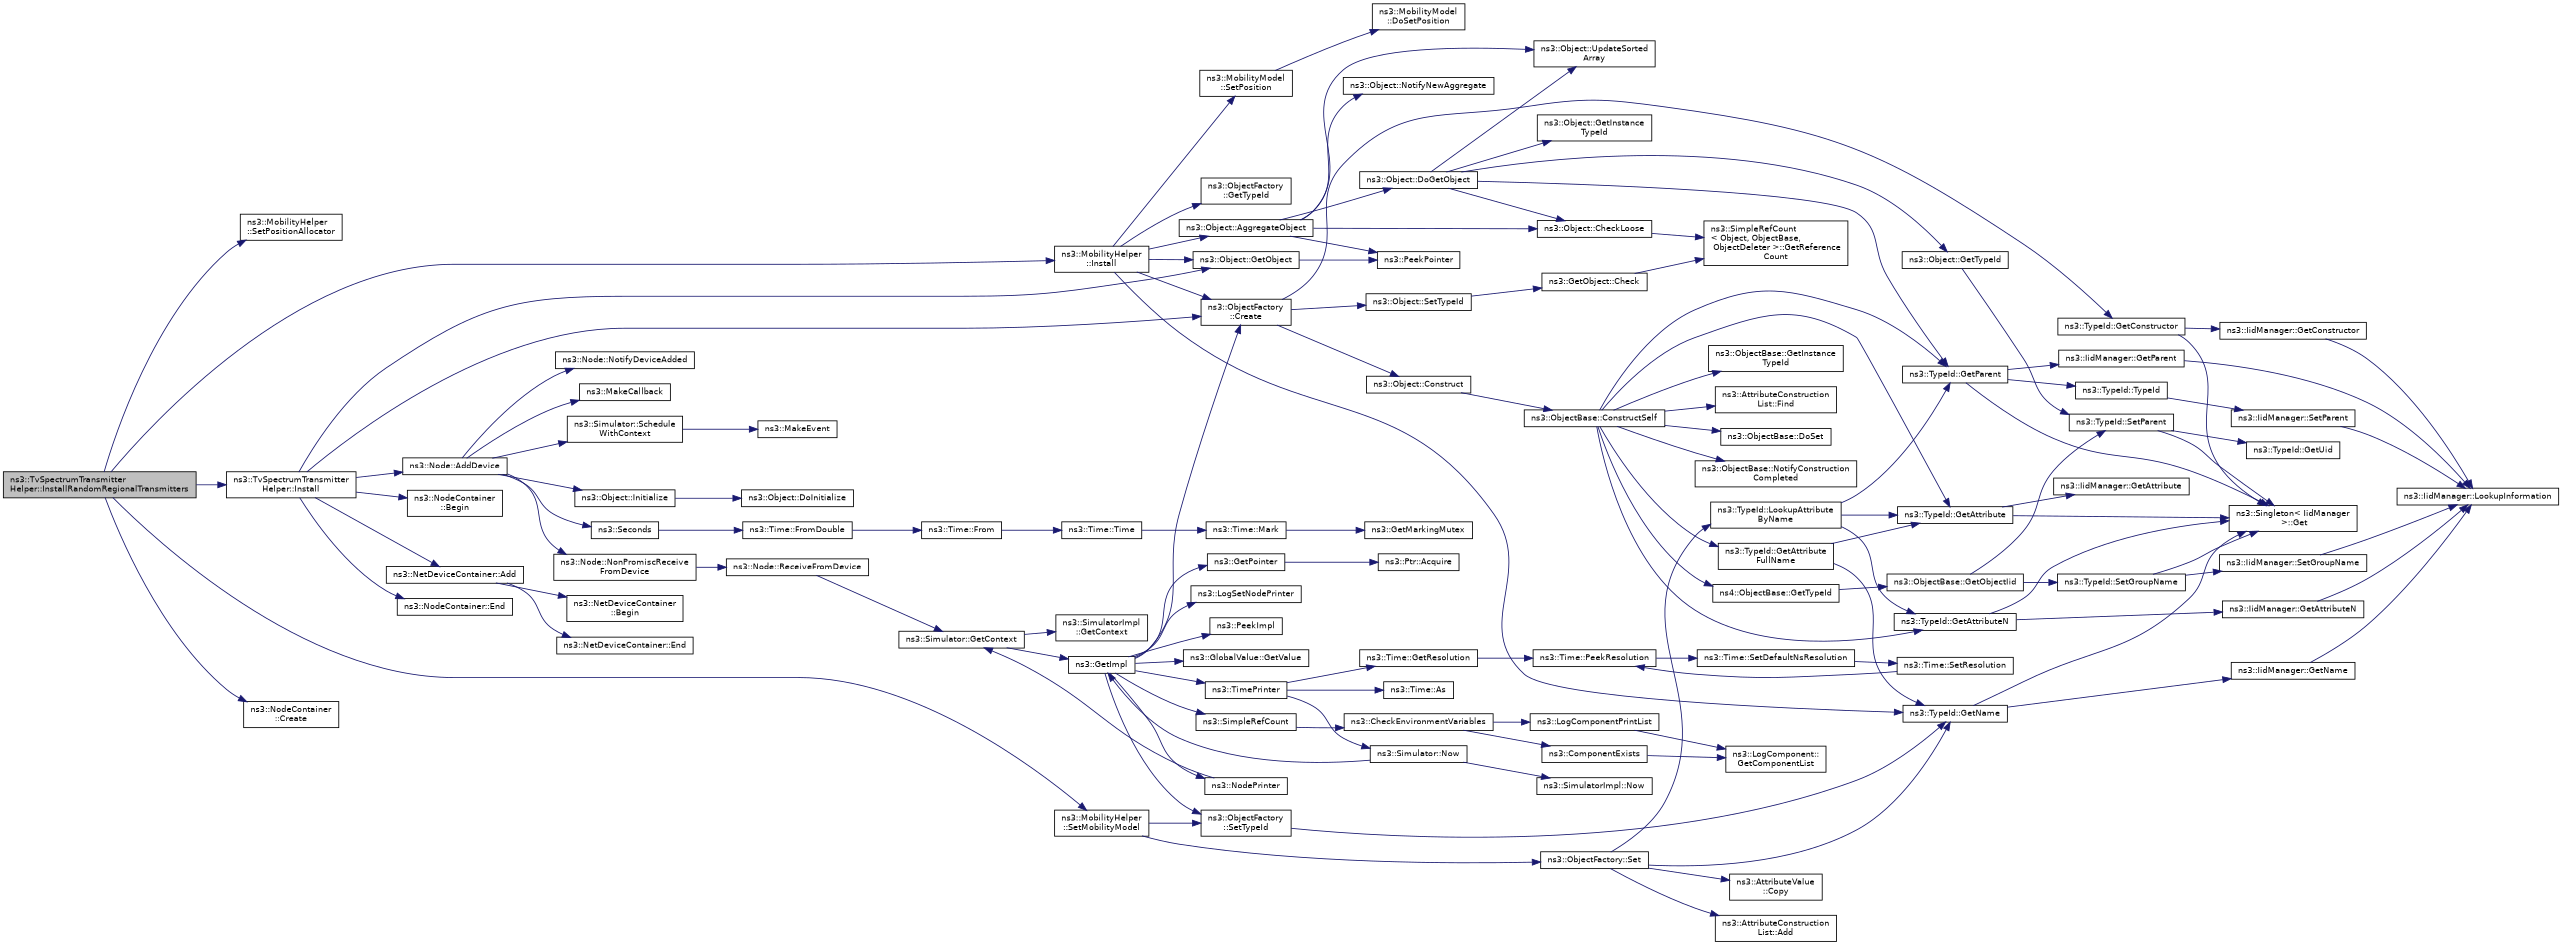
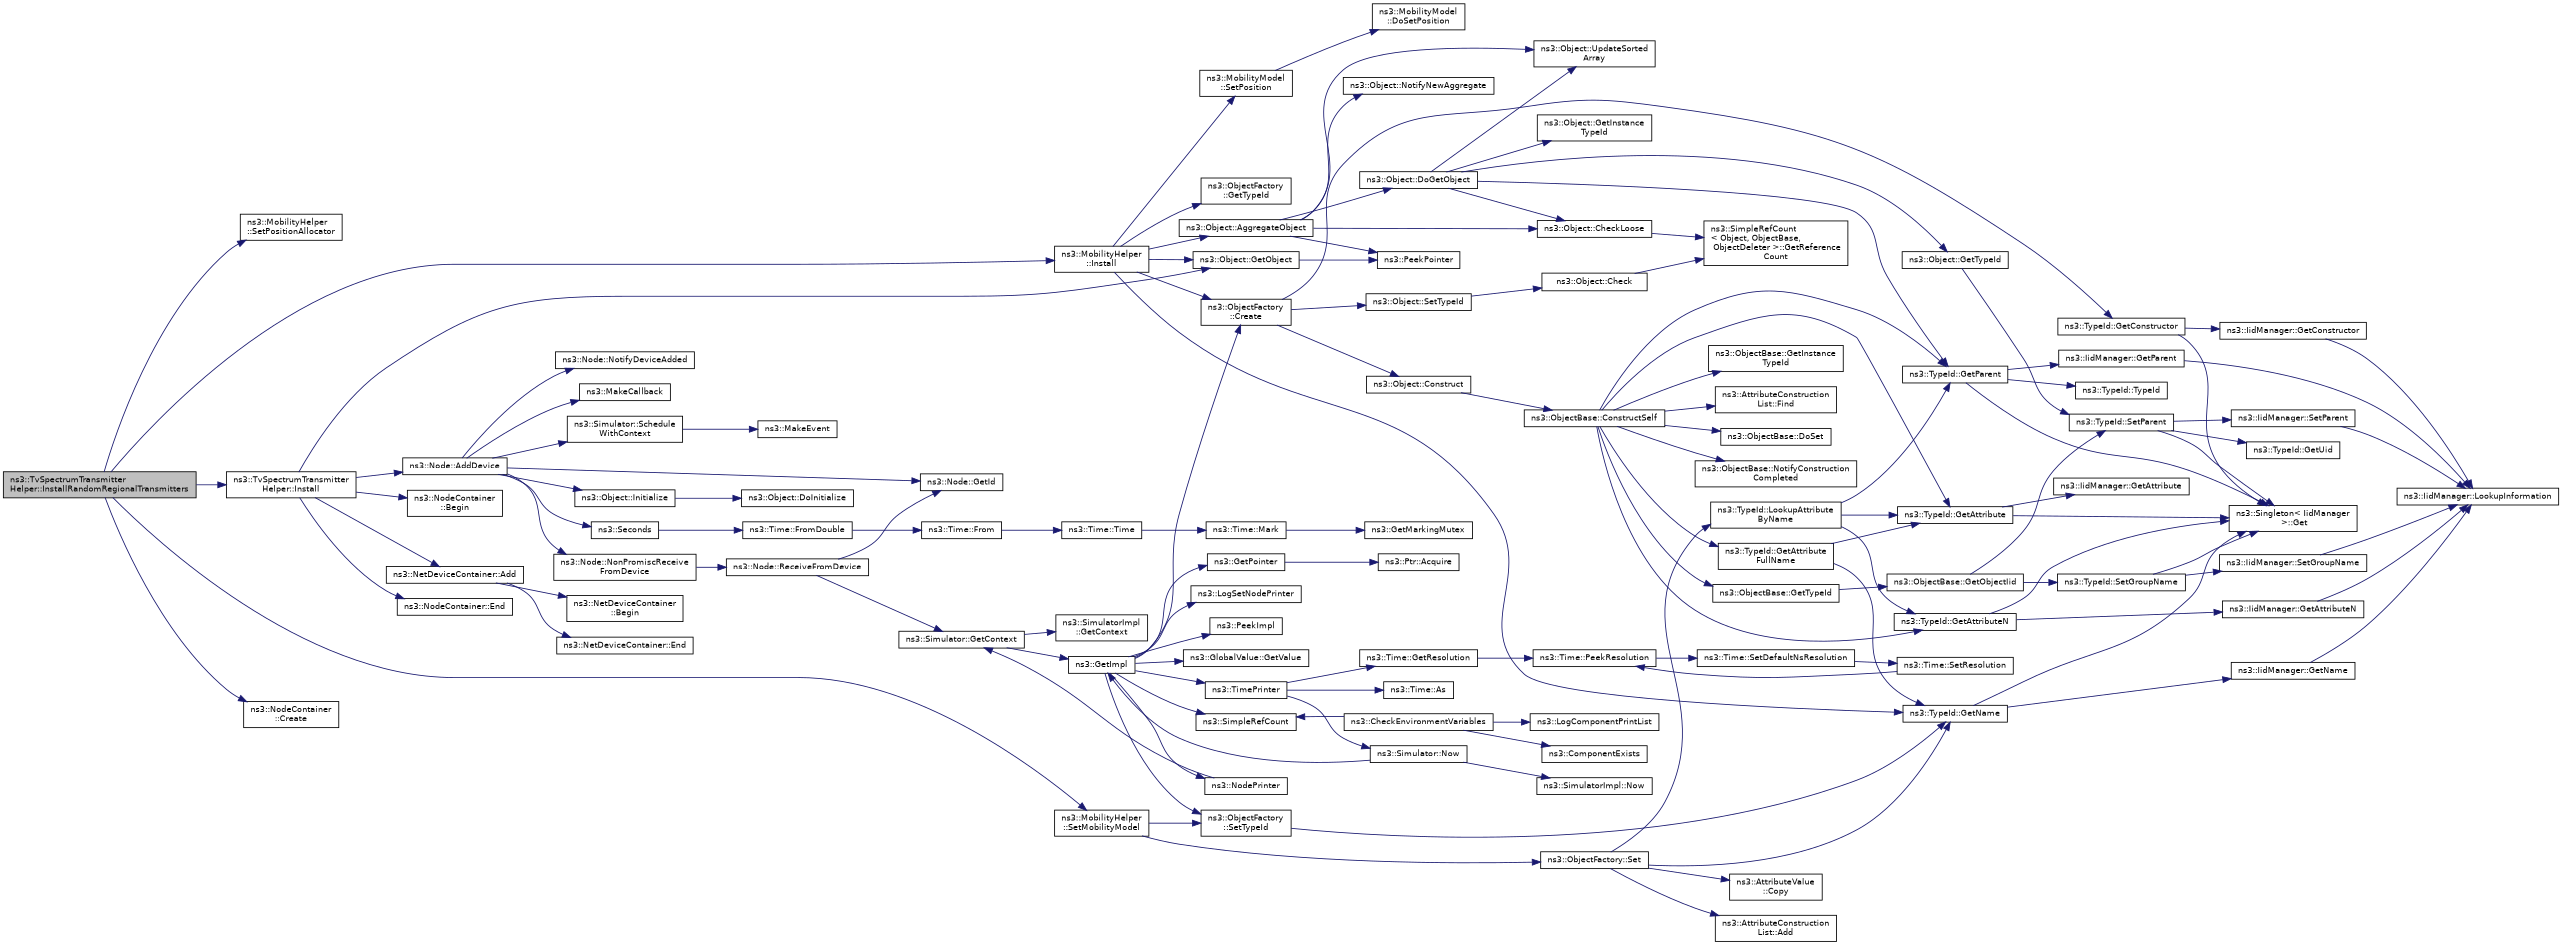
node "ns3::GetObject::Check": label "ns3::GetObject::Check" -> "ns3::Object::Check"
edge "ns3::TvSpectrumTransmitter Helper::Install" -> "ns3::ObjectFactory ::Create": removed
edge "ns3::TypeId::TypeId" -> "ns3::IidManager::SetParent": now "ns3::TypeId::SetParent" -> "ns3::IidManager::SetParent"
node "ns3::Node::GetId": added
node "ns4::ObjectBase::GetTypeId": label "ns4::ObjectBase::GetTypeId" -> "ns3::ObjectBase::GetTypeId"
edge "ns3::SimpleRefCount" -> "ns3::CheckEnvironmentVariables": reversed
node "ns3::LogComponent:: GetComponentList": removed
